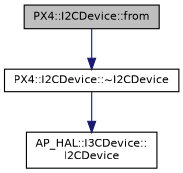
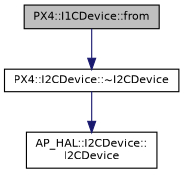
node "PX4::I2CDevice::from": label "PX4::I2CDevice::from" -> "PX4::I1CDevice::from"
node "AP_HAL::I3CDevice:: I2CDevice": label "AP_HAL::I3CDevice:: I2CDevice" -> "AP_HAL::I2CDevice:: I2CDevice"
